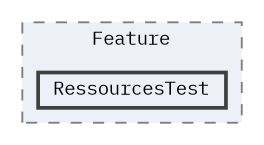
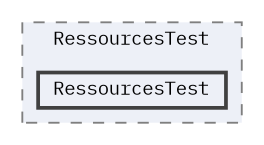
cluster "Feature": label "Feature" -> "RessourcesTest"
